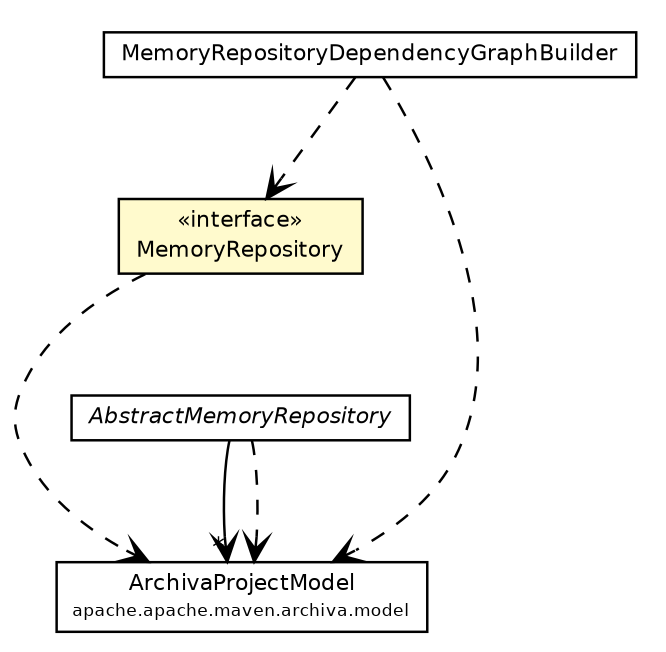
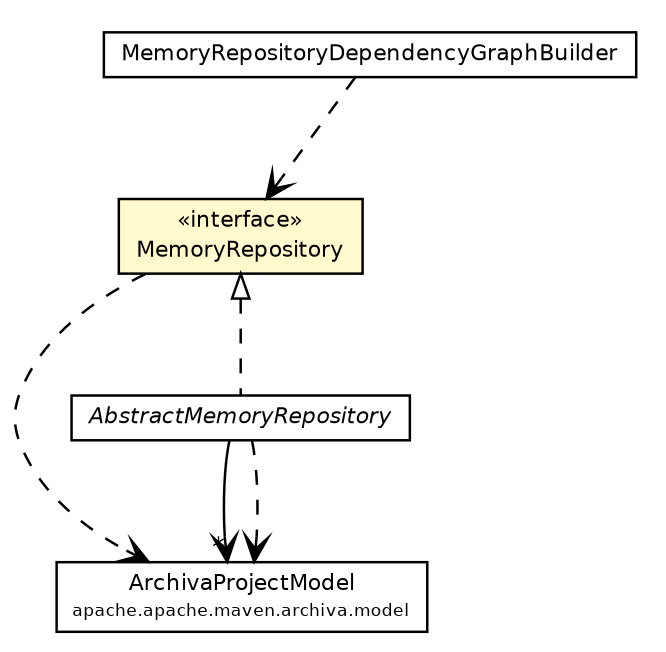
edge "MemoryRepositoryDependencyGraphBuilder" -> "ArchivaProjectModel": removed
edge "AbstractMemoryRepository" -> "MemoryRepository": added
